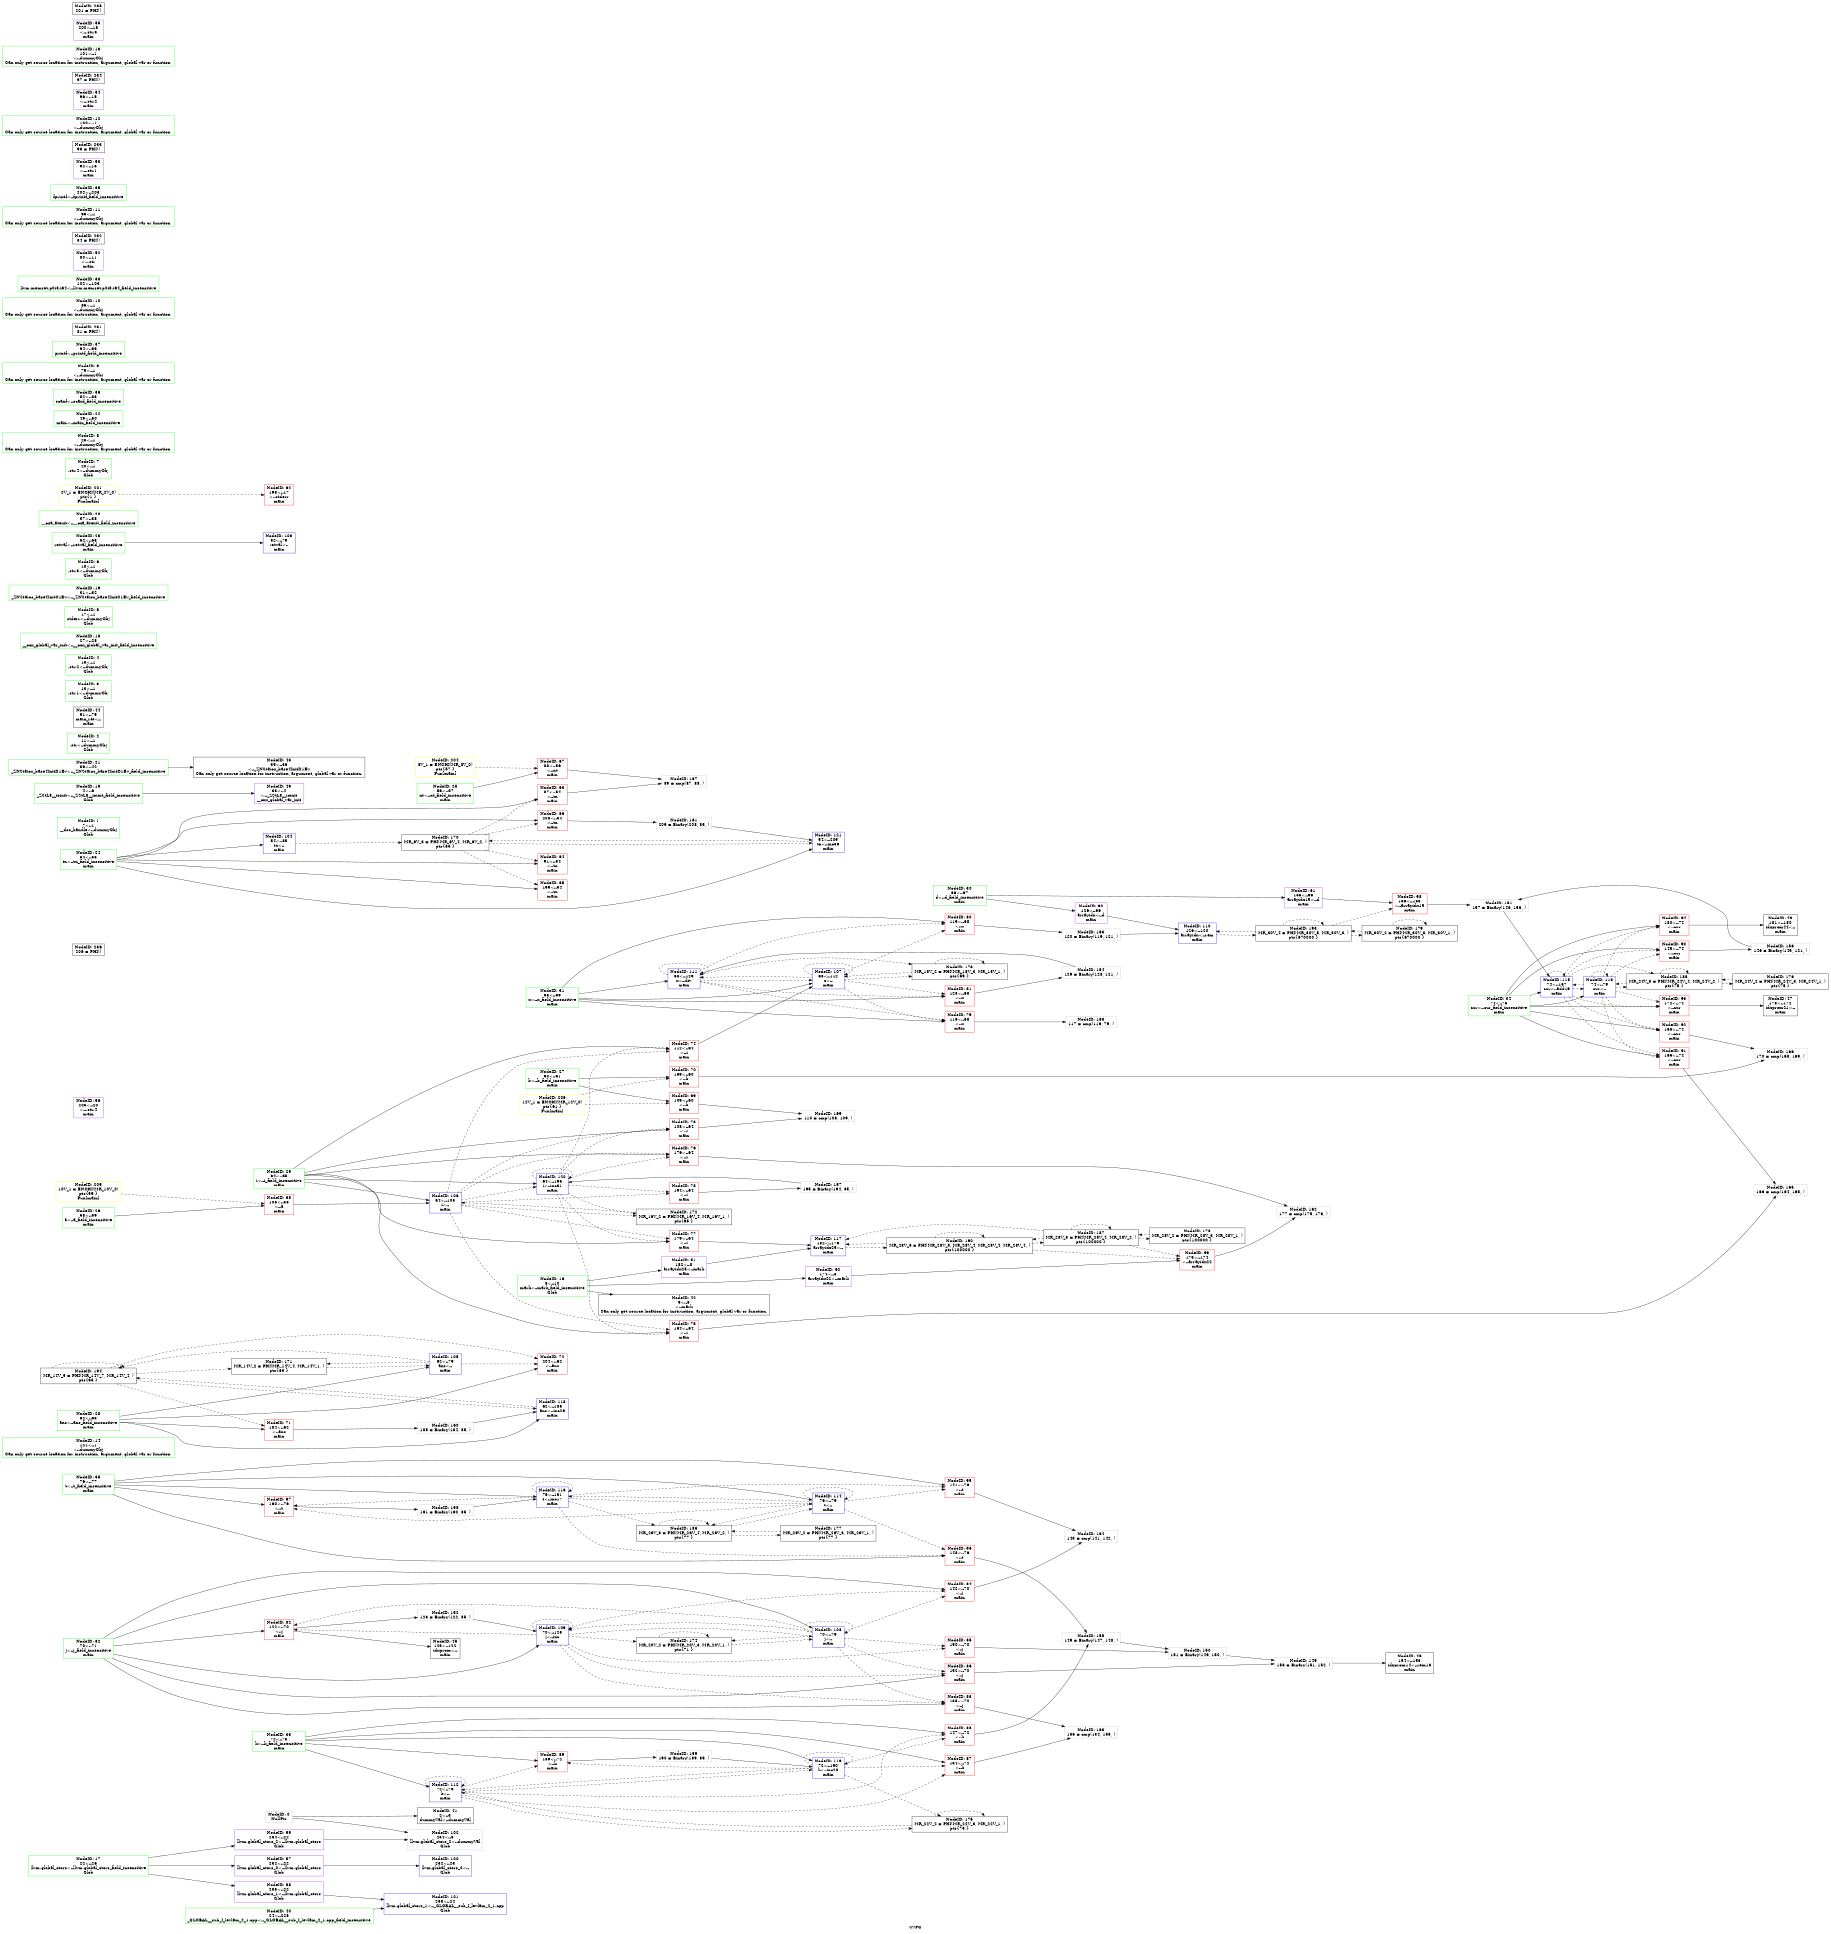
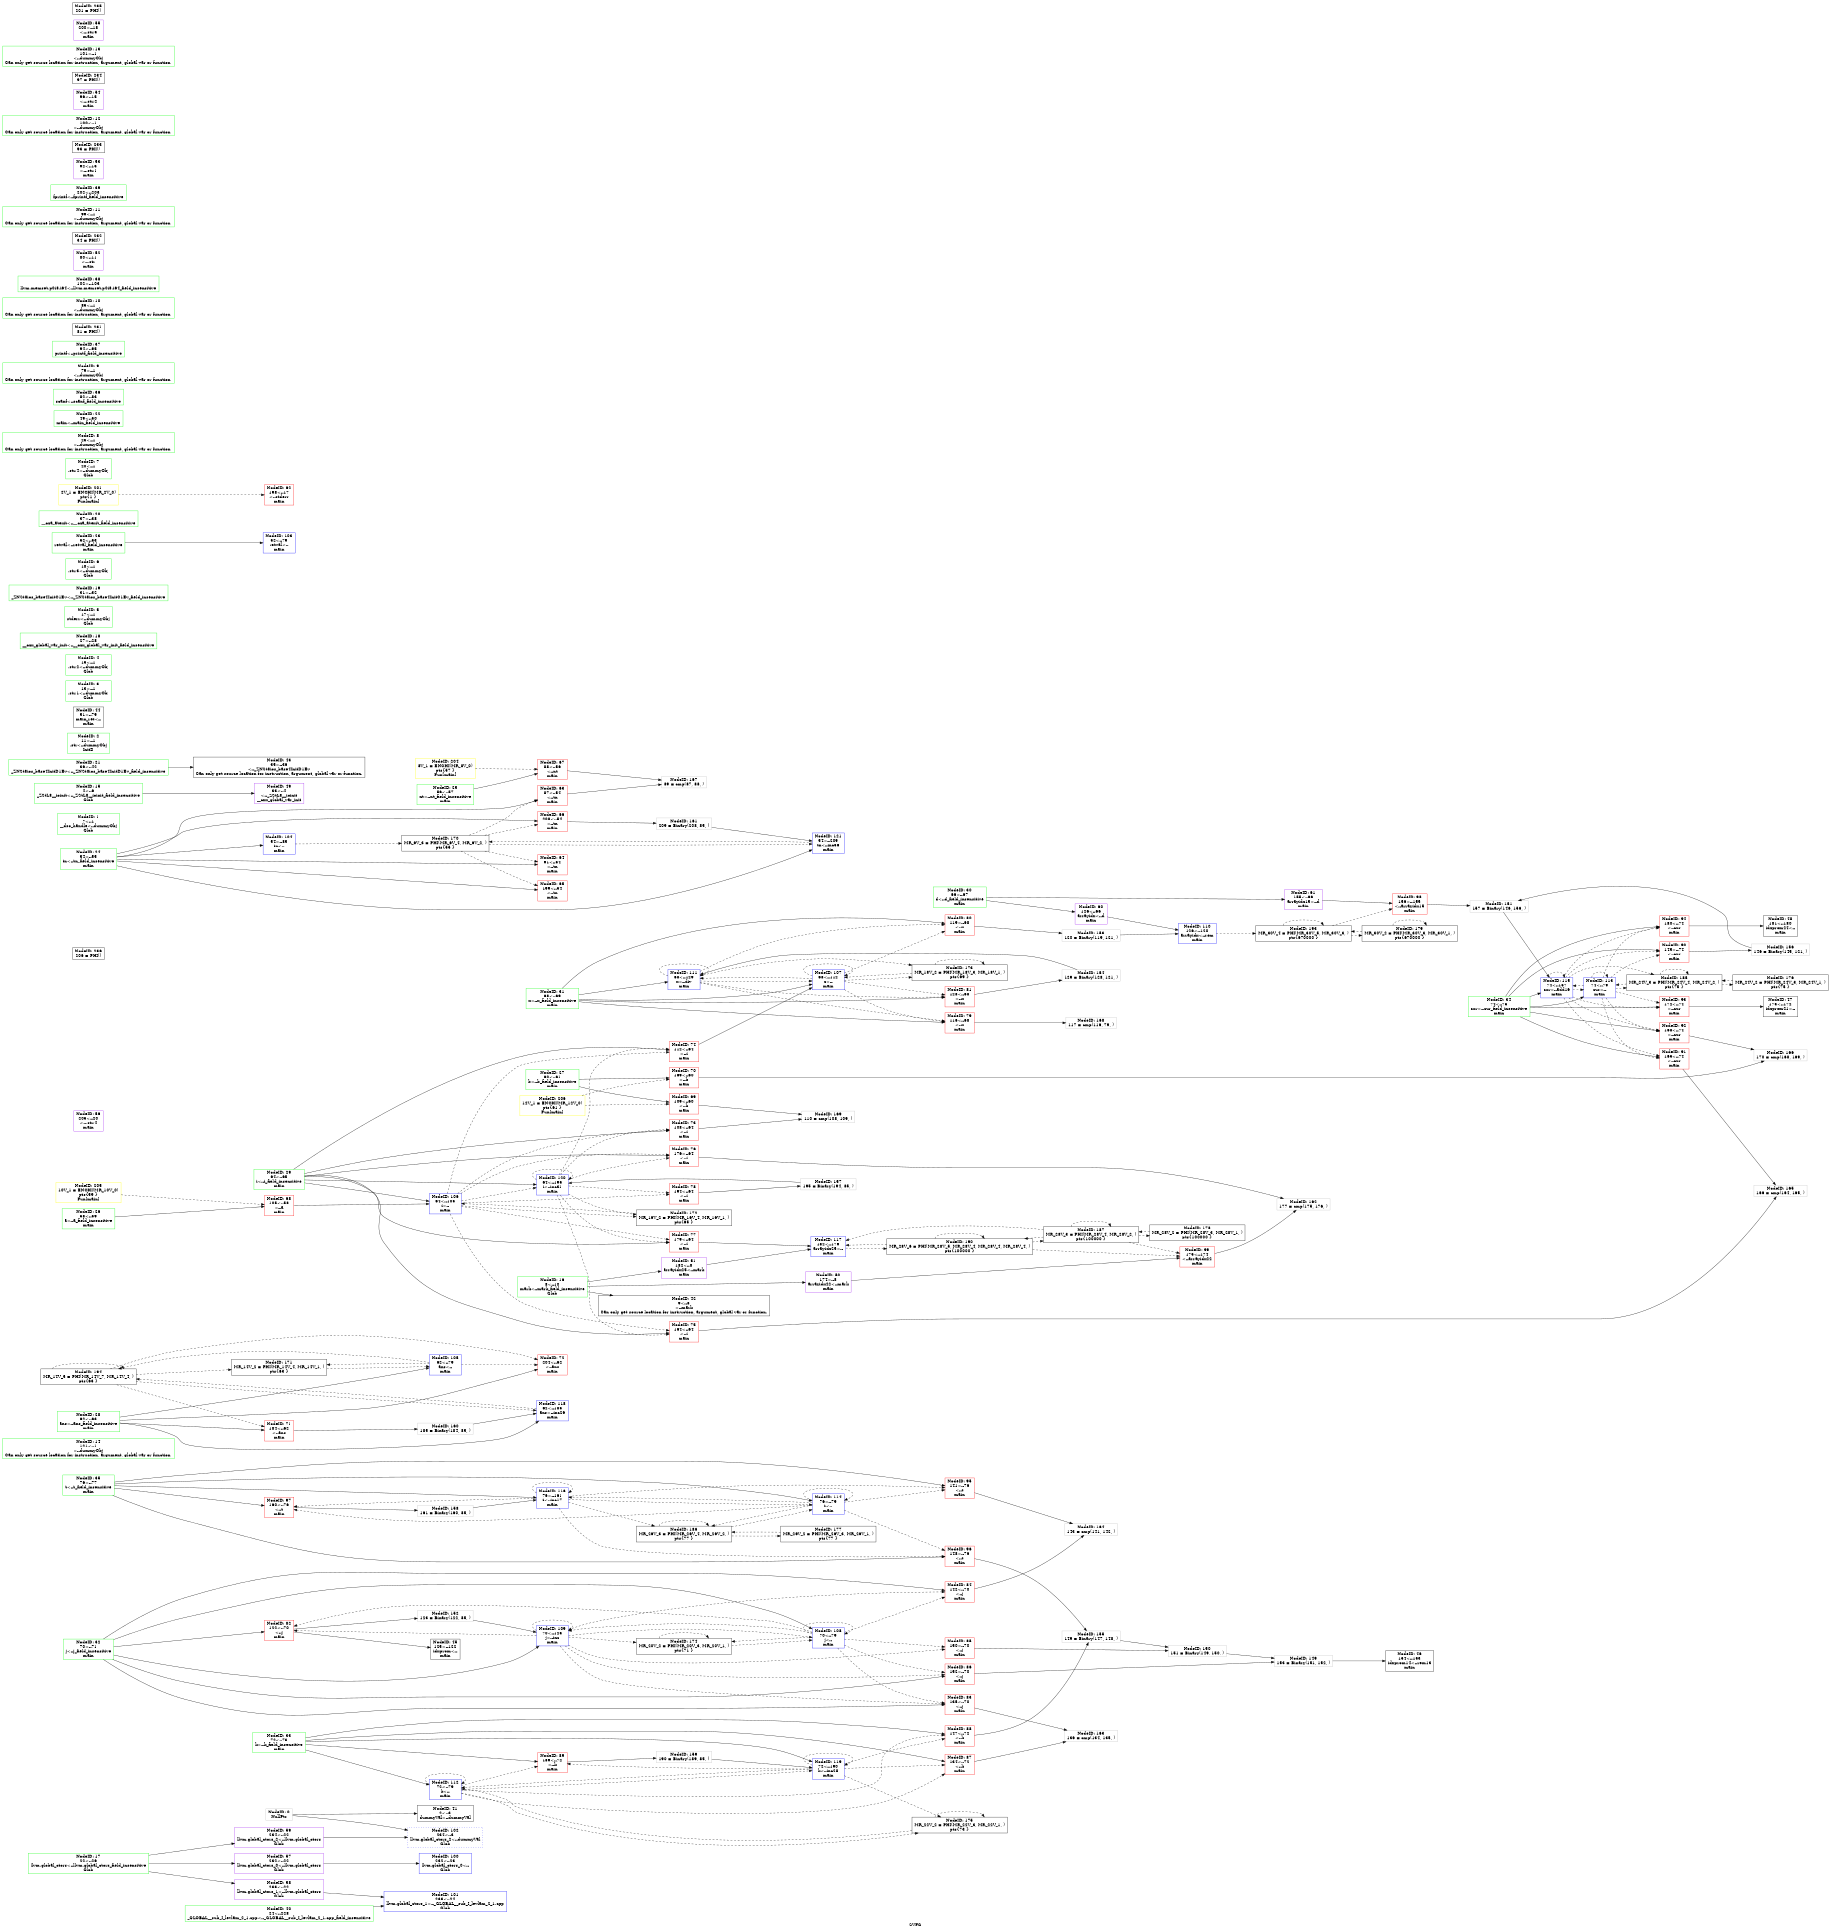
node "NodeID: 2": text "Glob" -> "InitD"
edge "NodeID: 193" -> "NodeID: 110": removed
